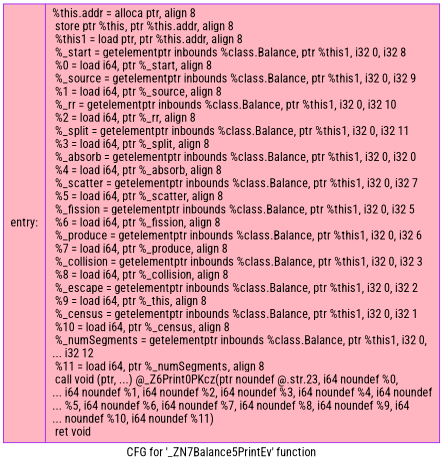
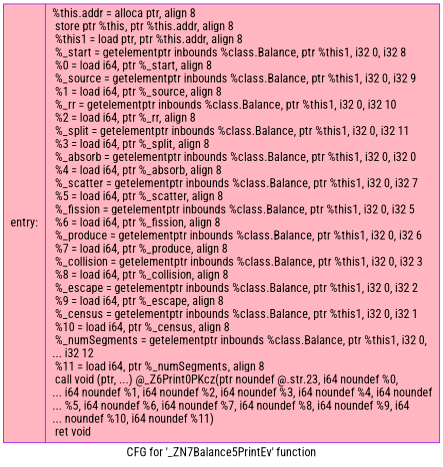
node "entry:": text "%9 = load i64, ptr %_this, align 8" -> "%9 = load i64, ptr %_escape, align 8"
